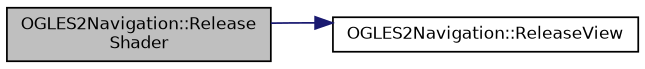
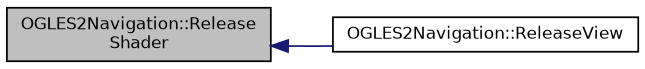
edge "OGLES2Navigation::Release Shader" -> "OGLES2Navigation::ReleaseView": reversed
